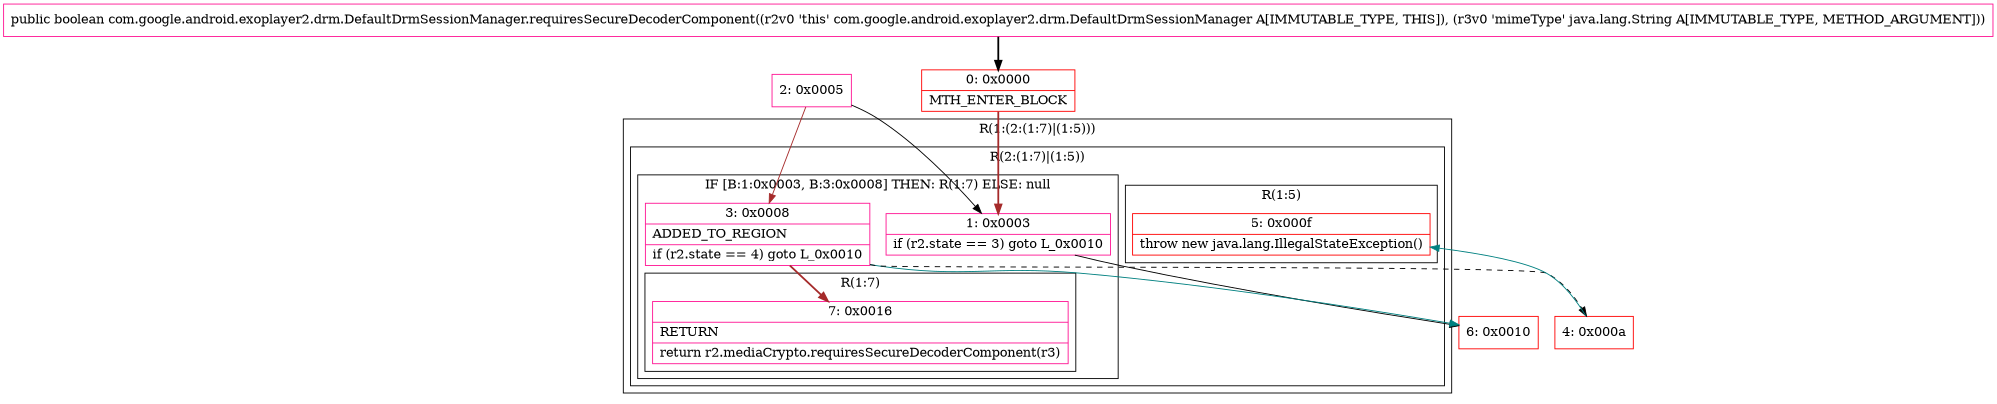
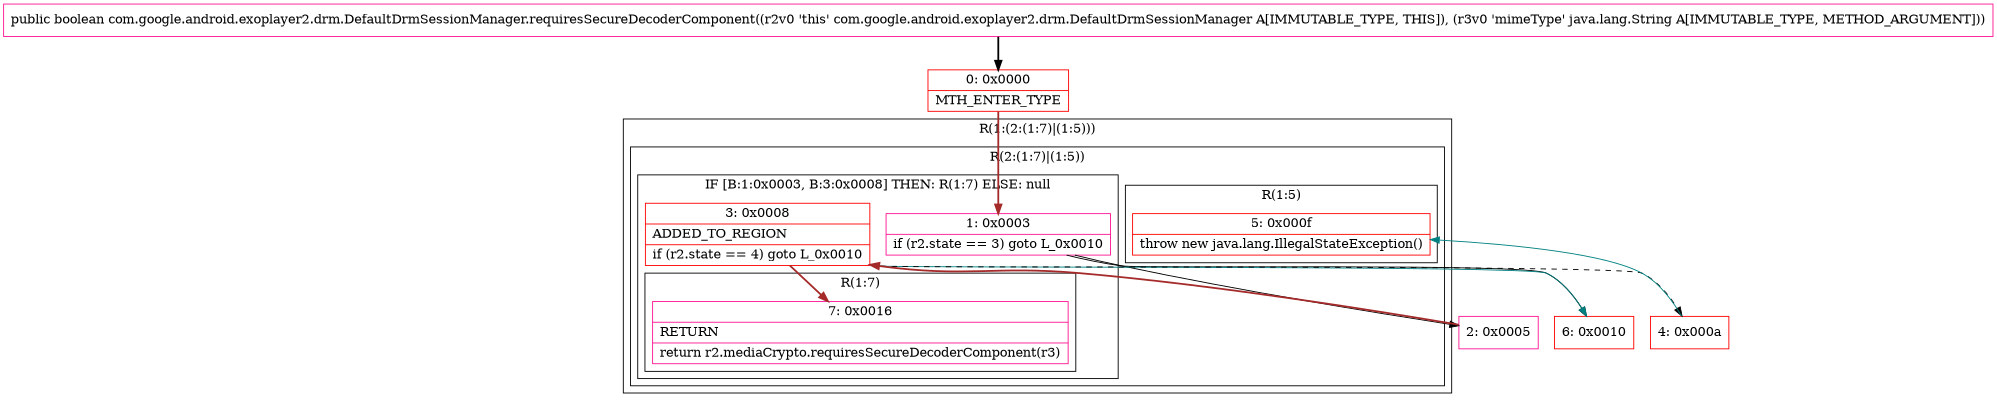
node "0: 0x0000": text "MTH_ENTER_BLOCK" -> "MTH_ENTER_TYPE"
edge "2: 0x0005" -> "3: 0x0008": style solid -> bold
edge "2: 0x0005" -> "1: 0x0003": reversed
node "3: 0x0008": color deeppink -> red
